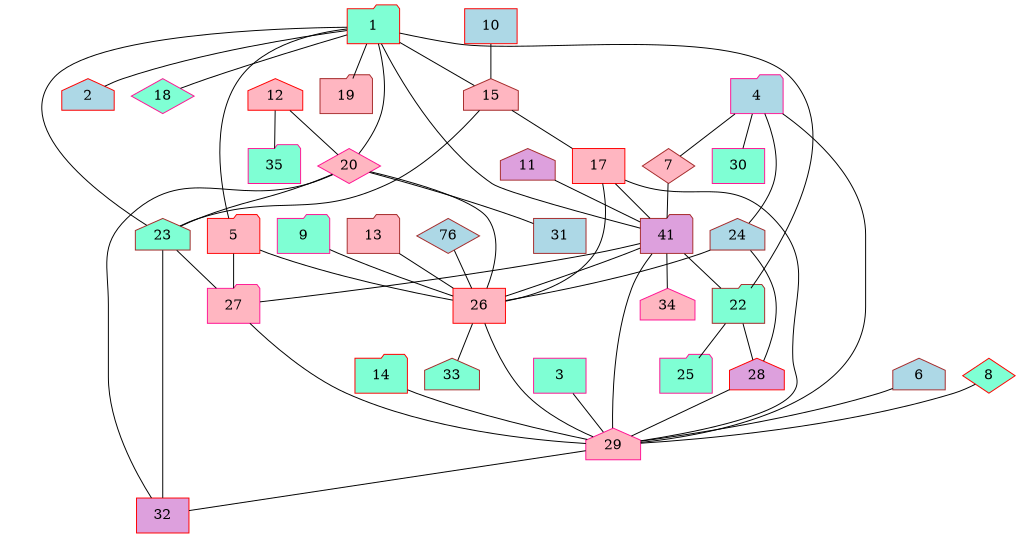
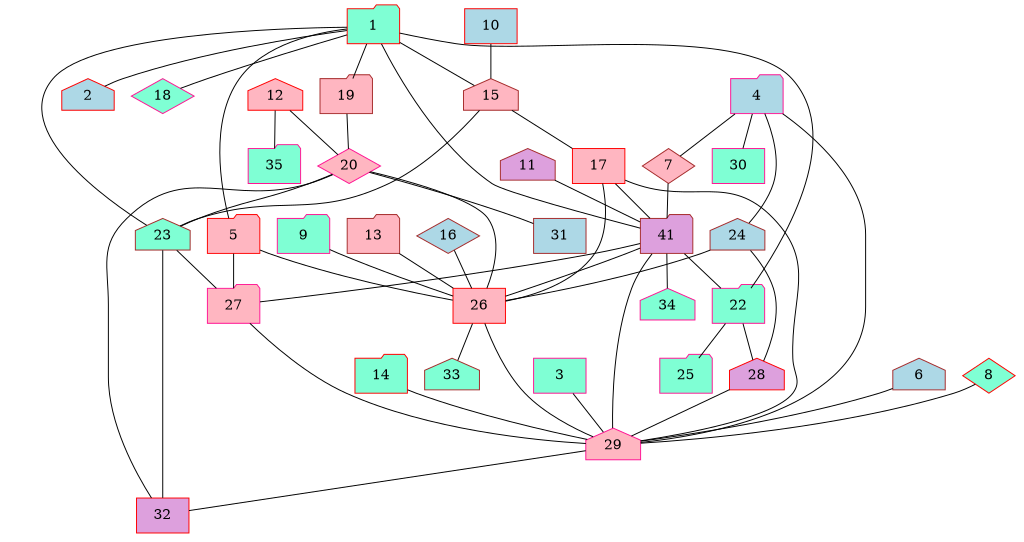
edge "1" -- "20": now "19" -- "20"
node "76": label "76" -> "16"
node "34": fillcolor lightpink -> aquamarine
node "22": color brown -> deeppink
